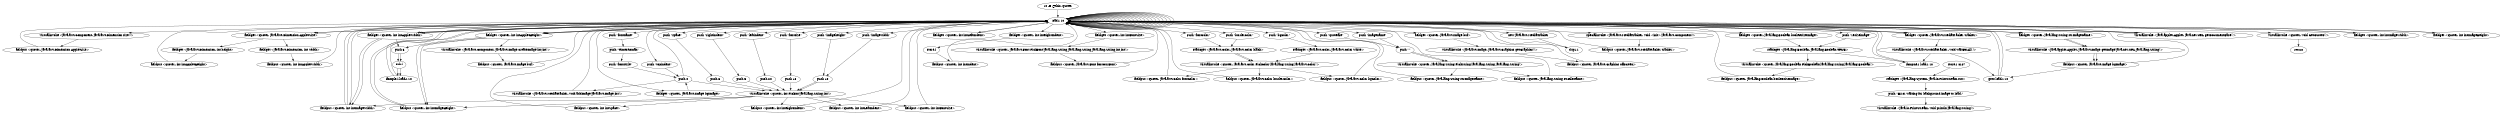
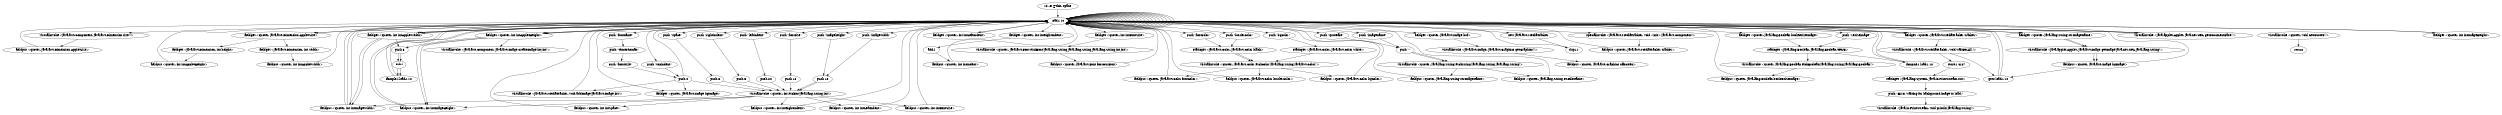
node "r0 := @this: quoter": label "r0 := @this: quoter" -> "r0 := @this: space"
edge "load.r r0" -> "virtualinvoke <quoter: void GetQuotes()>": removed
edge "fieldput <quoter: java.awt.Graphics offscreen>" -> "load.r r0": removed
node "fieldget <quoter: int intImageWidth>": removed
node "store.i": label "store.i" -> "add.i"
edge "virtualinvoke <java.awt.MediaTracker: void waitForAll()>" -> "ifcmpne.r load.r r0": now "virtualinvoke <java.awt.MediaTracker: void waitForAll()>" -> "store.r $r27"
node "fieldput <quoter: java.awt.Image buf>": removed
edge "fieldget <quoter: java.awt.Image bgImage>" -> "push 0": reversed
